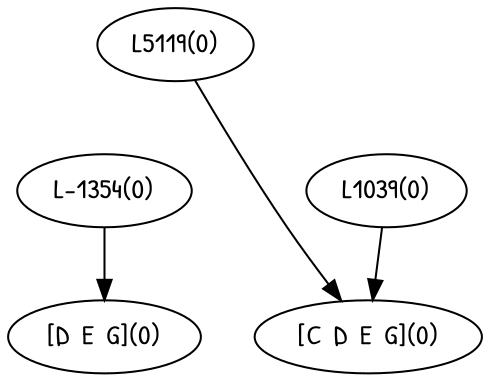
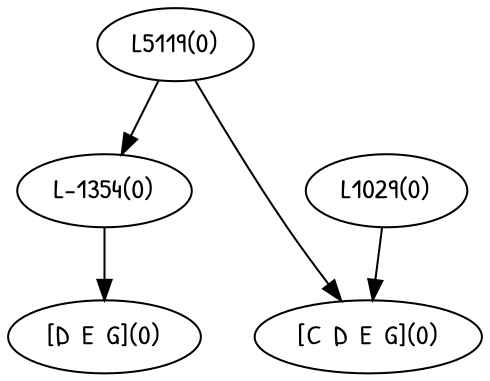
edge "L5119(0)" -> "L-1354(0)": added
node "L1039(0)": label "L1039(0)" -> "L1029(0)"
